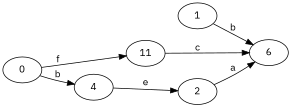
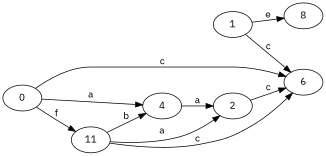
node "8": added
edge "1" -> "6": label "b" -> "c"
edge "0" -> "6": added, label "c"
edge "2" -> "6": label "a" -> "c"
edge "0" -> "4": label "b" -> "a"
edge "4" -> "2": label "e" -> "a"
edge "11" -> "4": added, label "b"
edge "11" -> "2": added, label "a"
